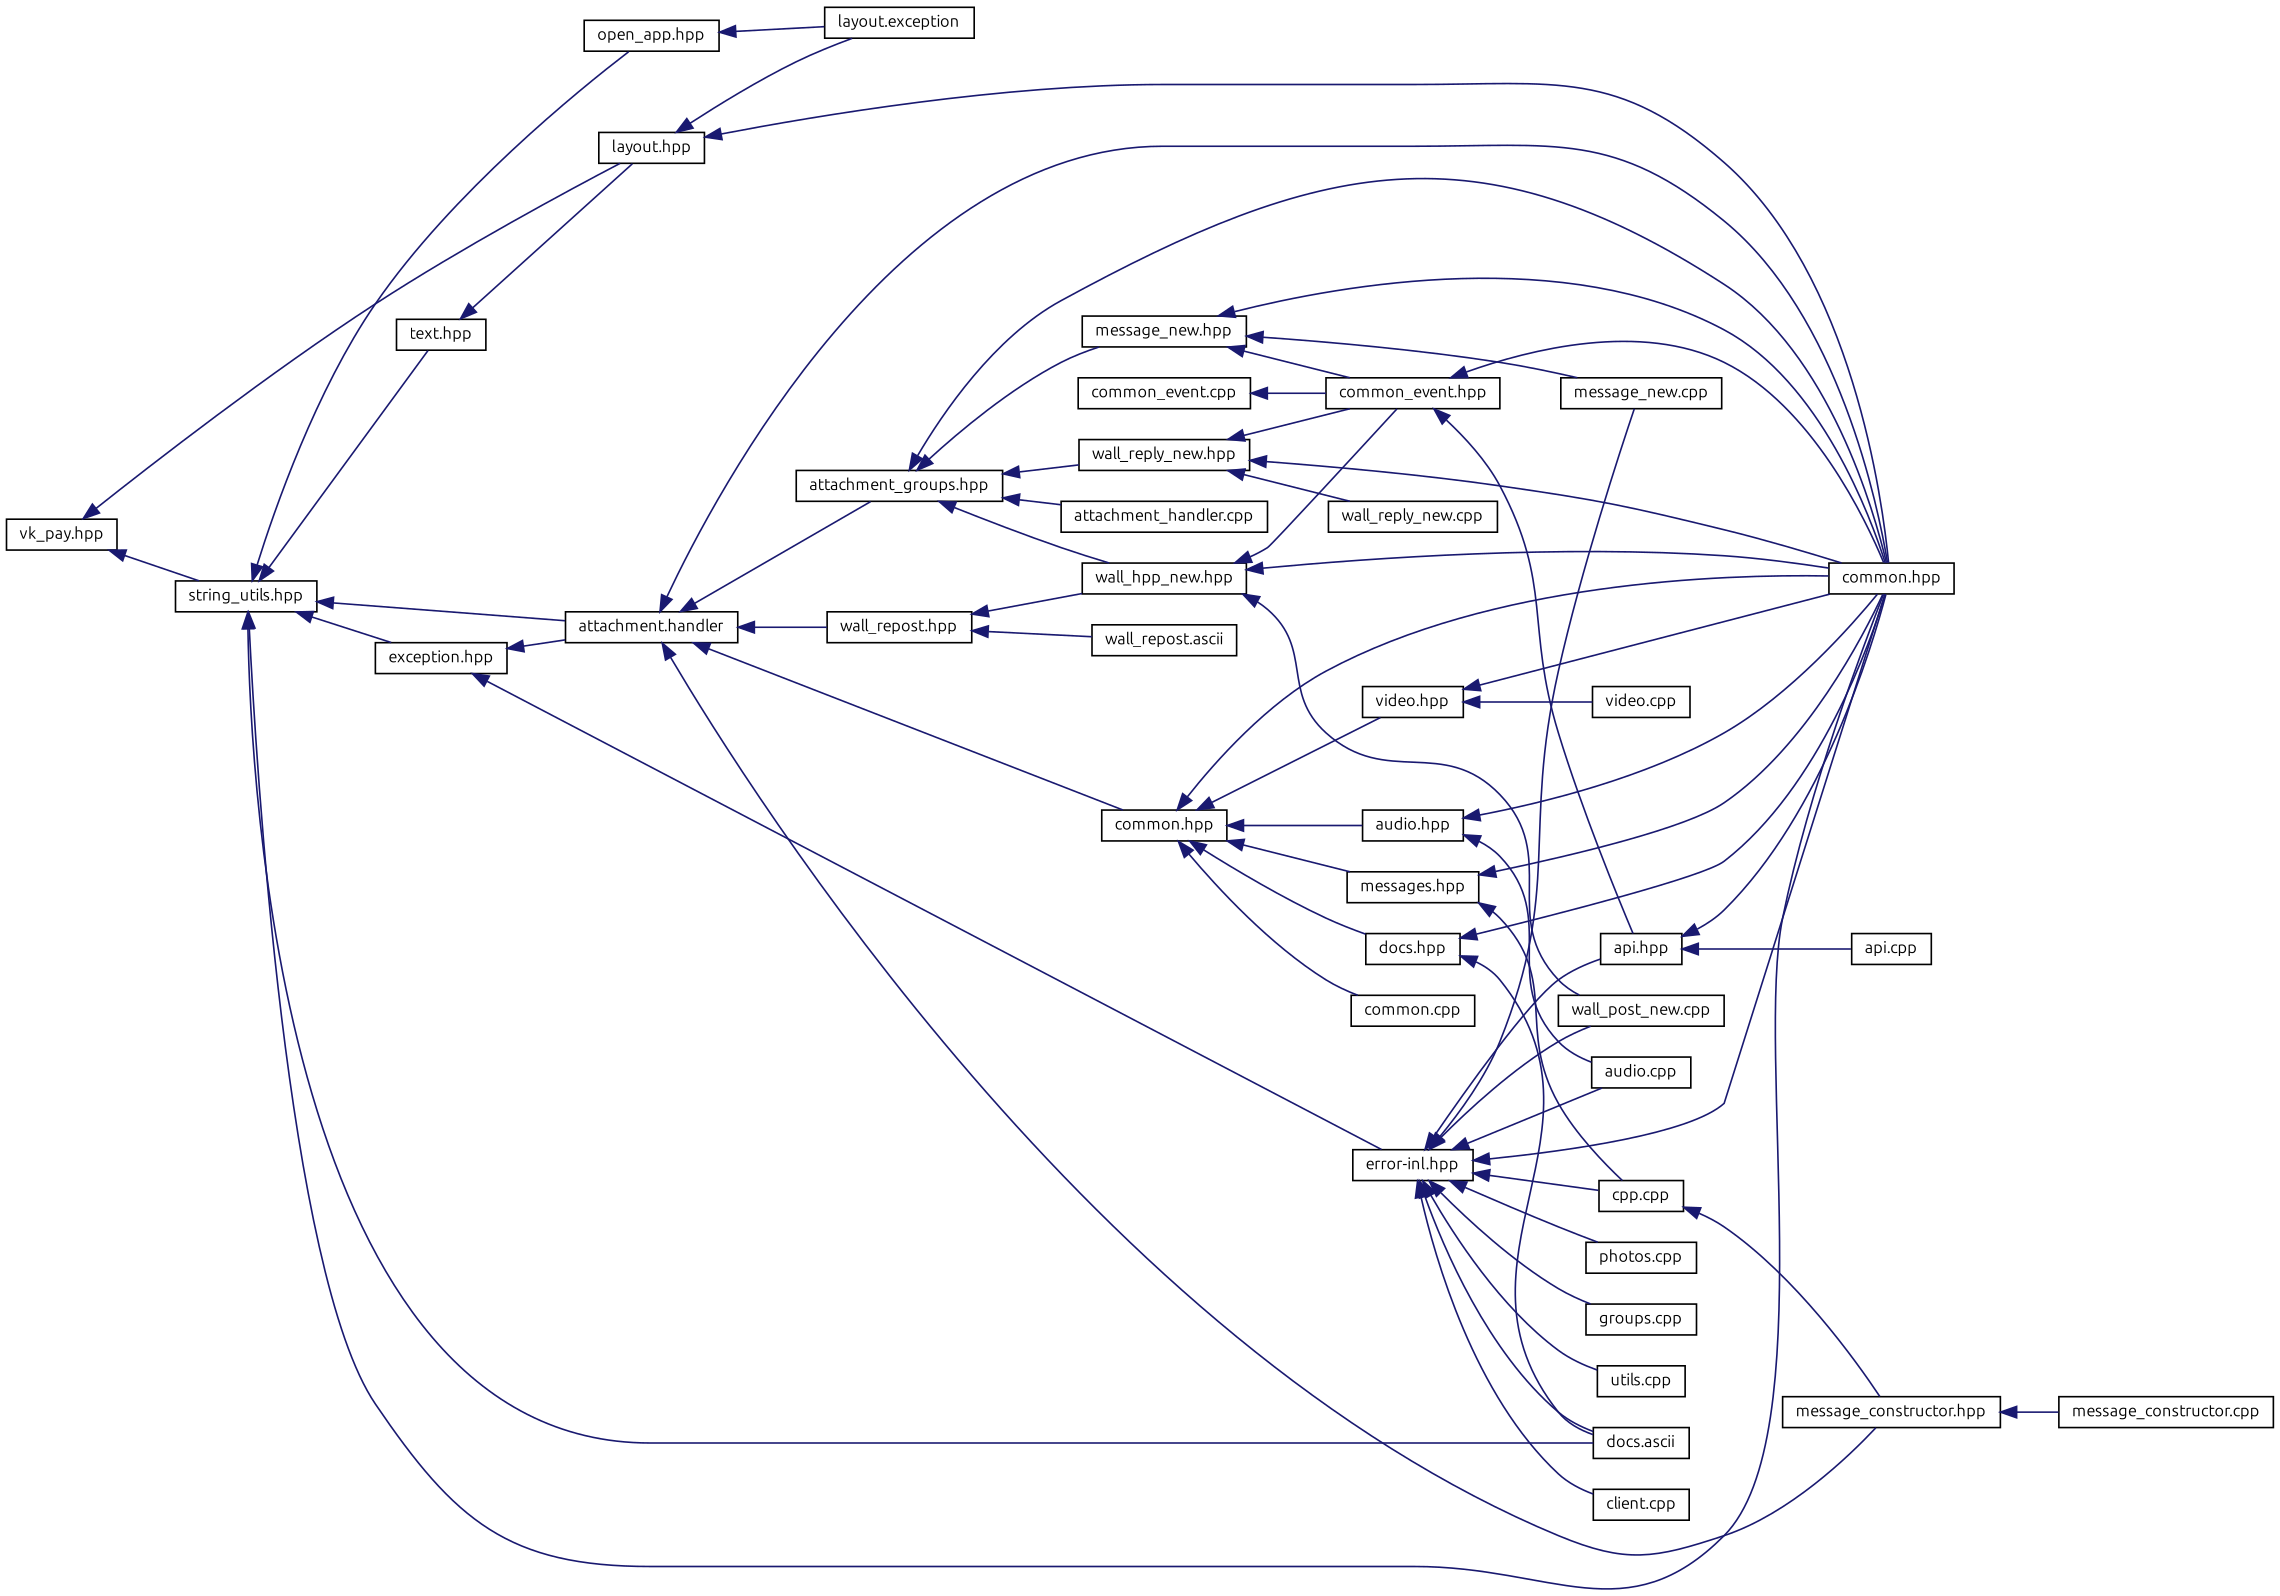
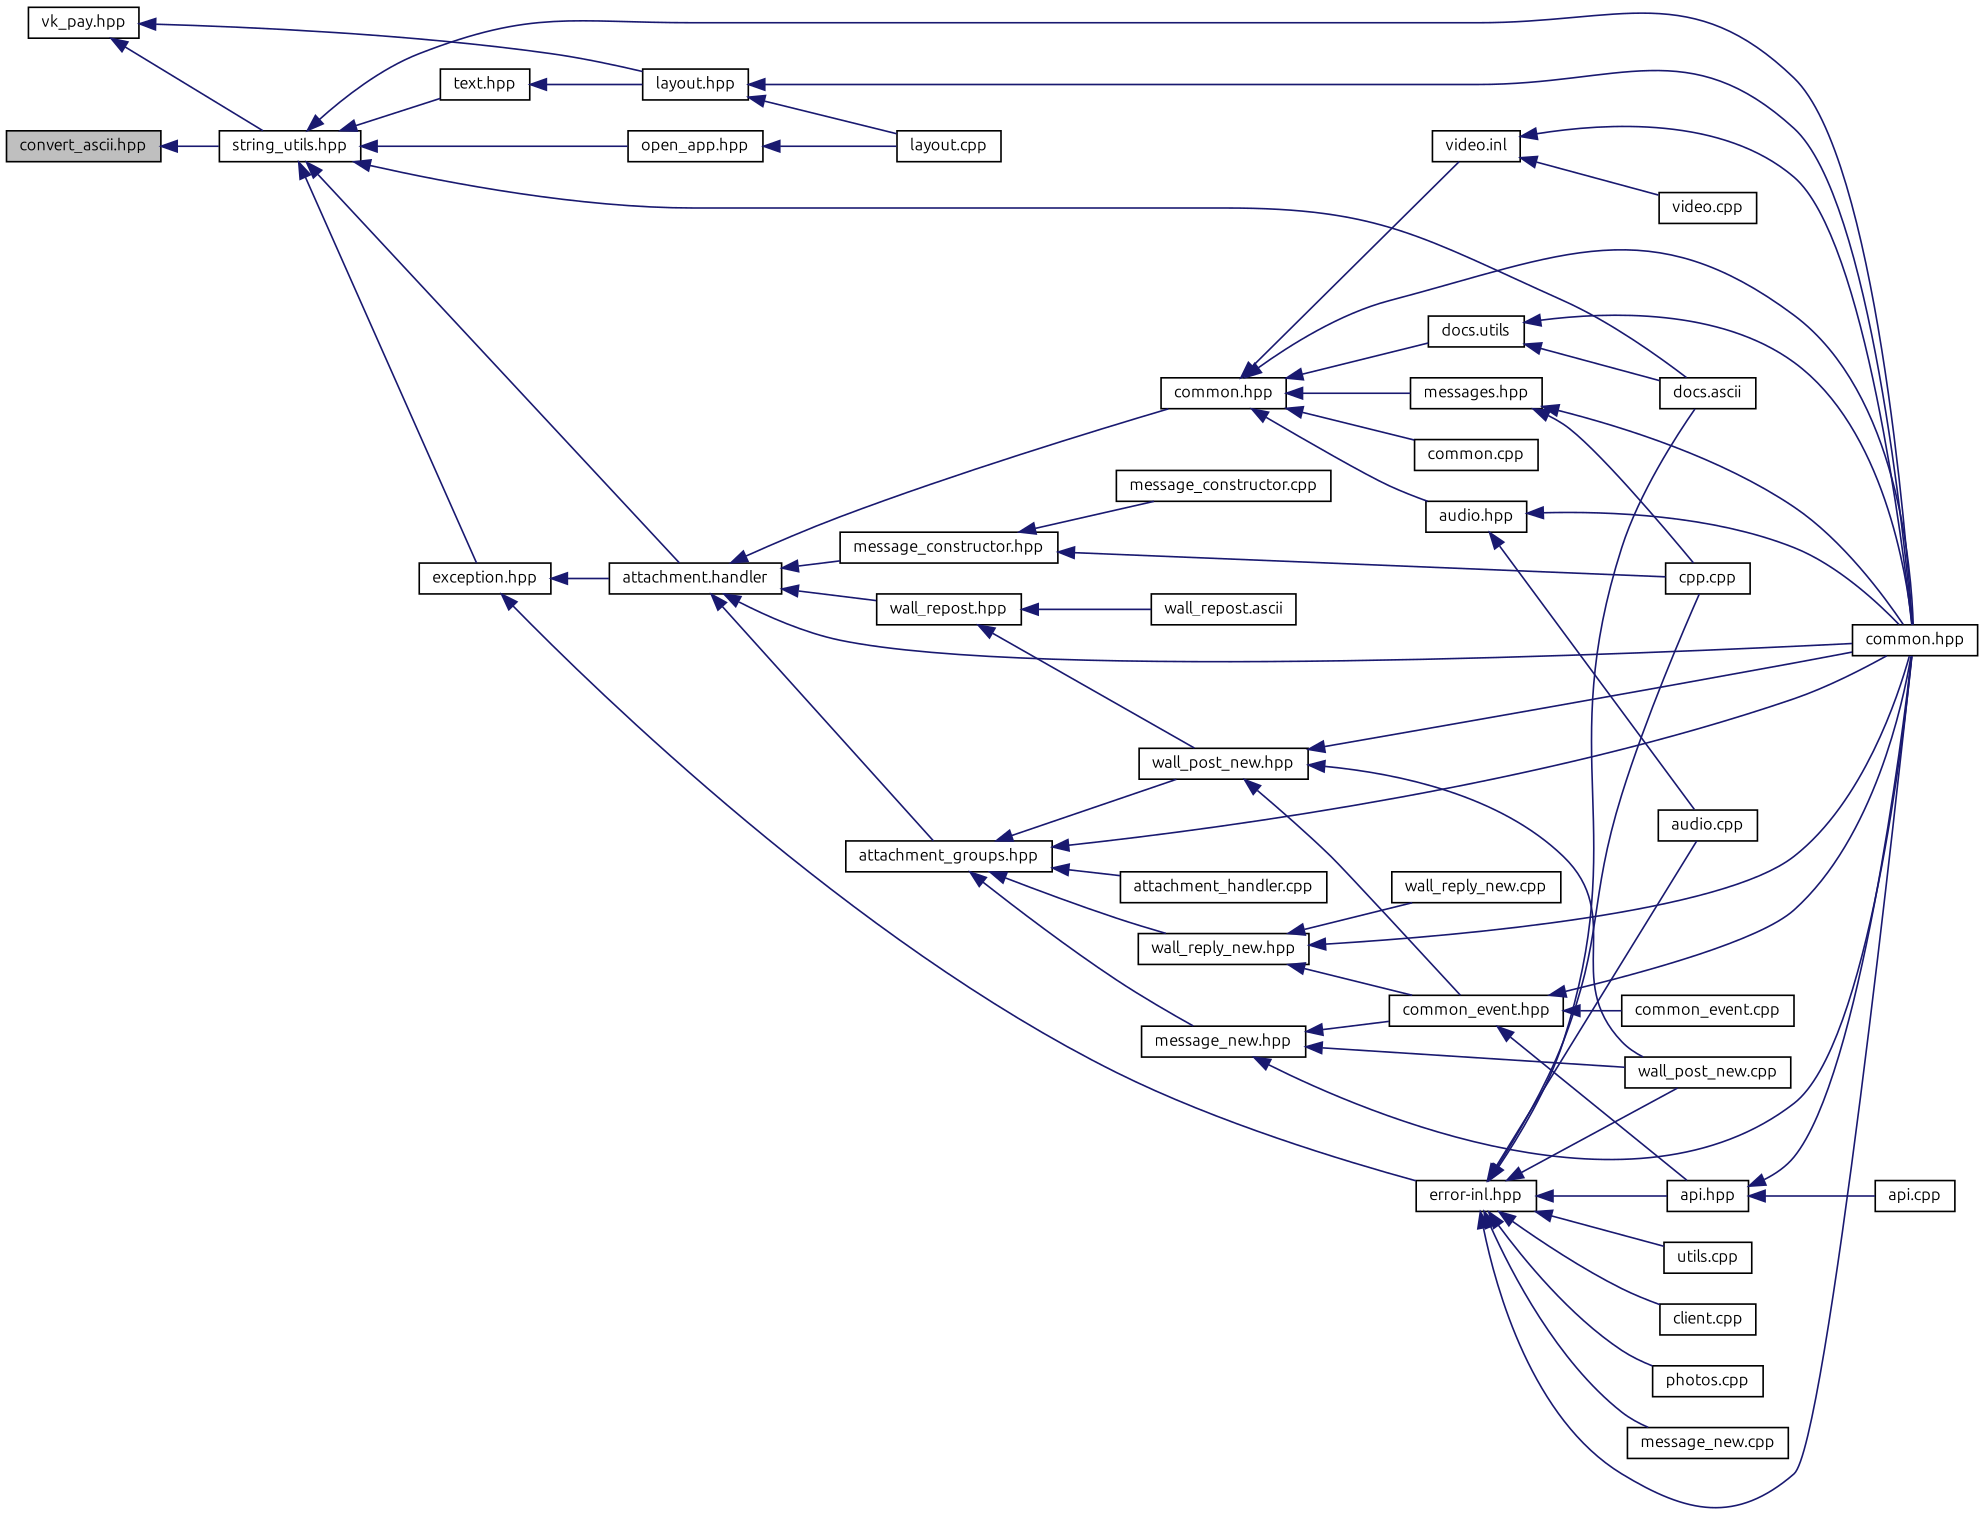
node "layout.exception": label "layout.exception" -> "layout.cpp"
node "convert_ascii.hpp": added
edge "message_new.cpp" -> "message_new.hpp": now "wall_post_new.cpp" -> "message_new.hpp"
edge "common_event.hpp" -> "common_event.cpp": reversed
node "wall_hpp_new.hpp": label "wall_hpp_new.hpp" -> "wall_post_new.hpp"
node "video.hpp": label "video.hpp" -> "video.inl"
node "docs.hpp": label "docs.hpp" -> "docs.utils"
edge "message_constructor.hpp" -> "cpp.cpp": reversed
node "groups.cpp": removed
